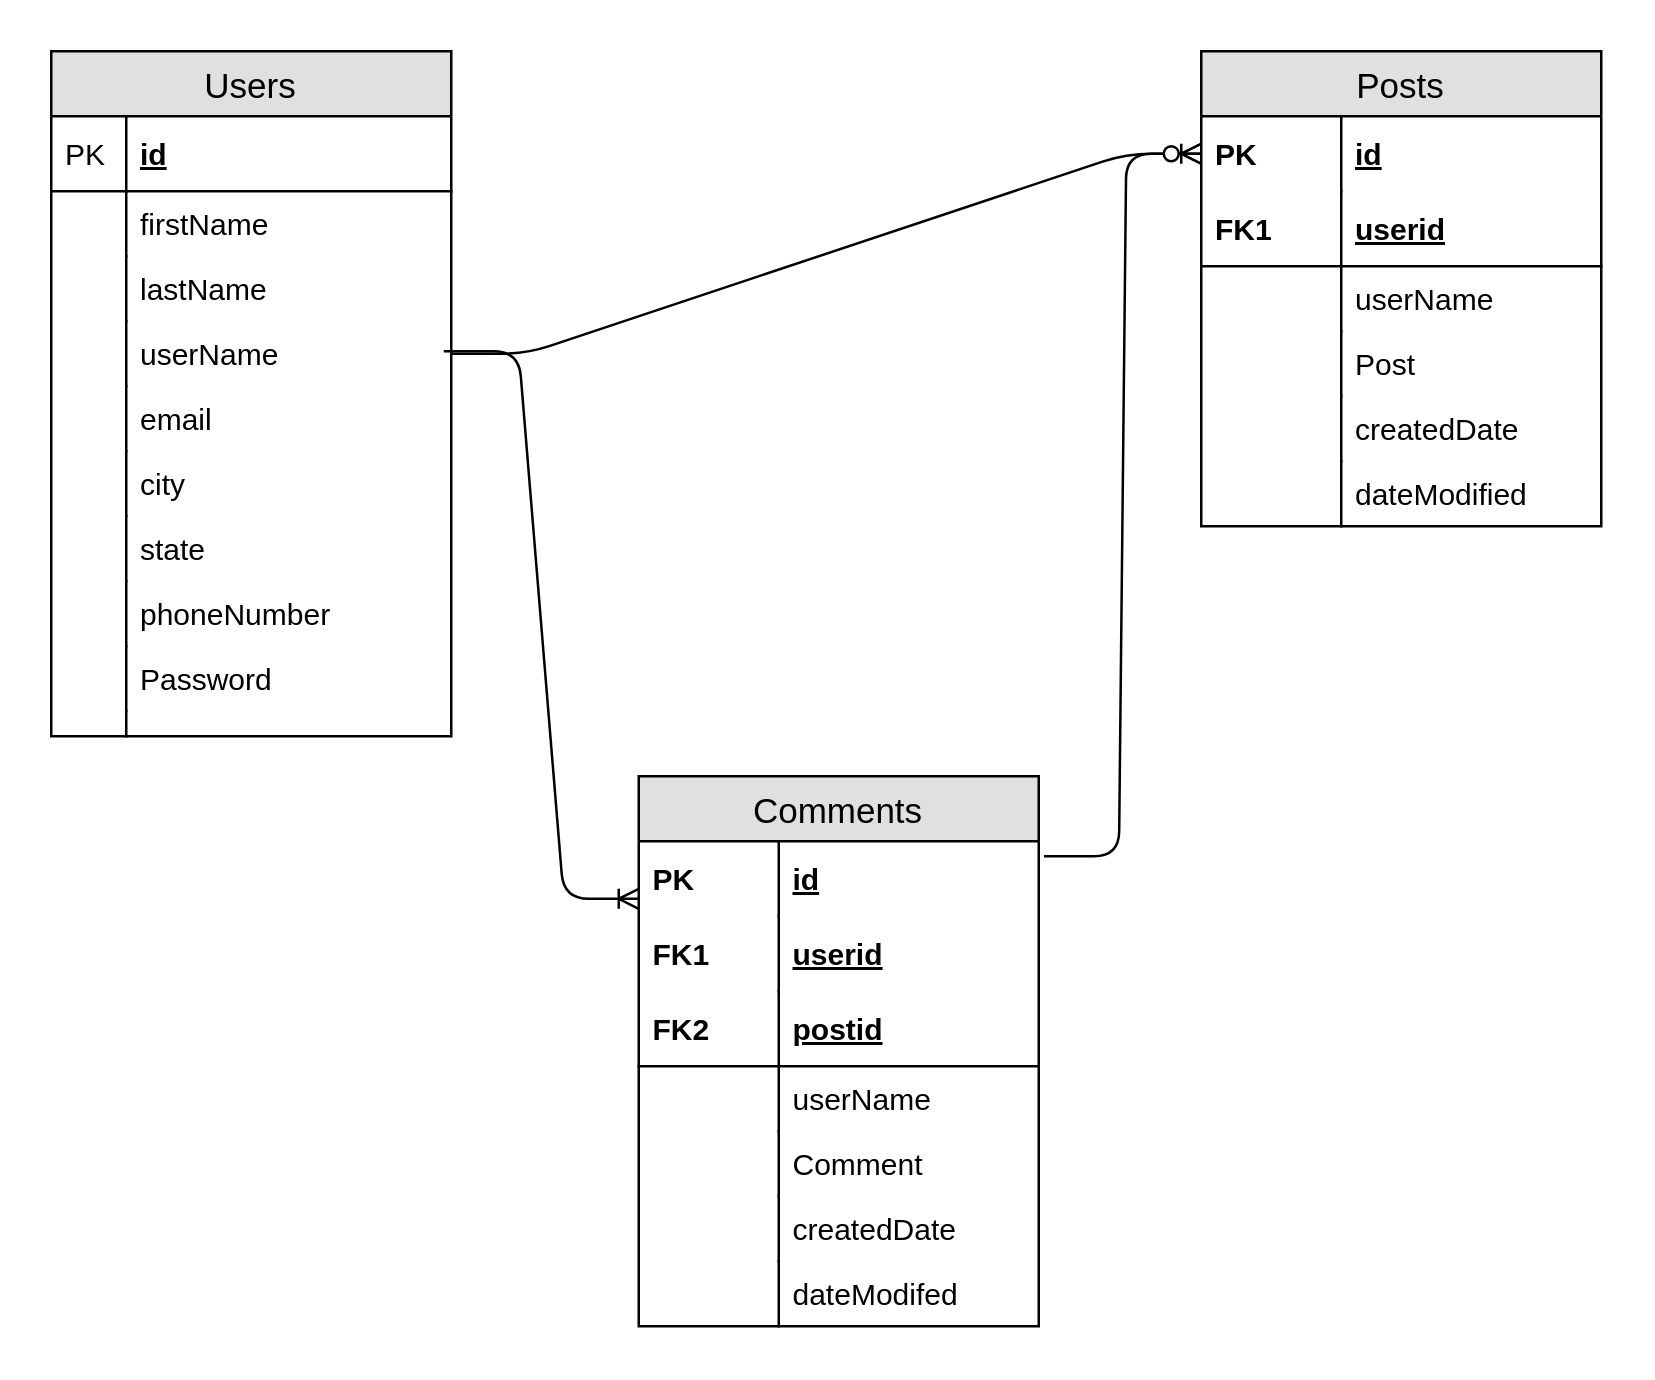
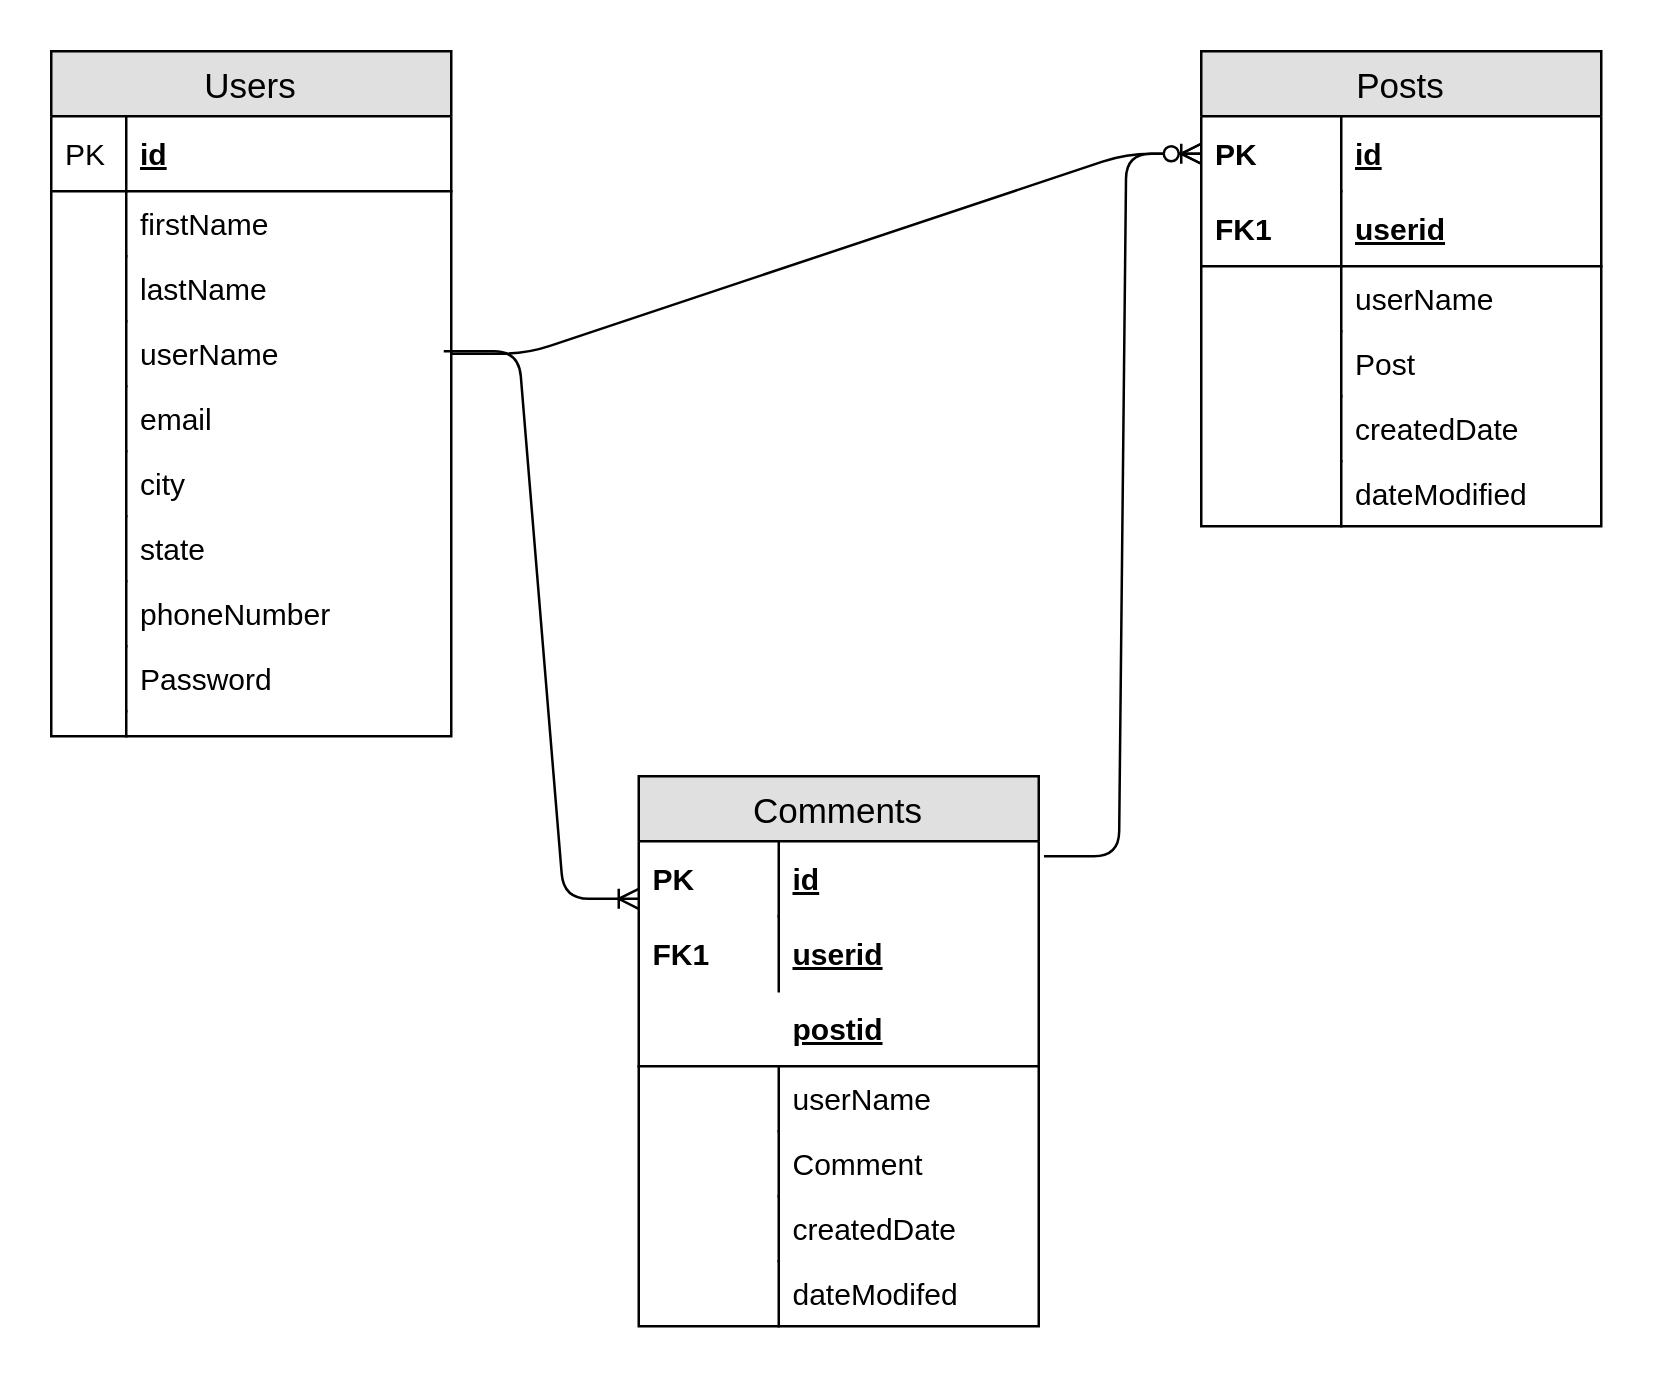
node "FK2": removed
